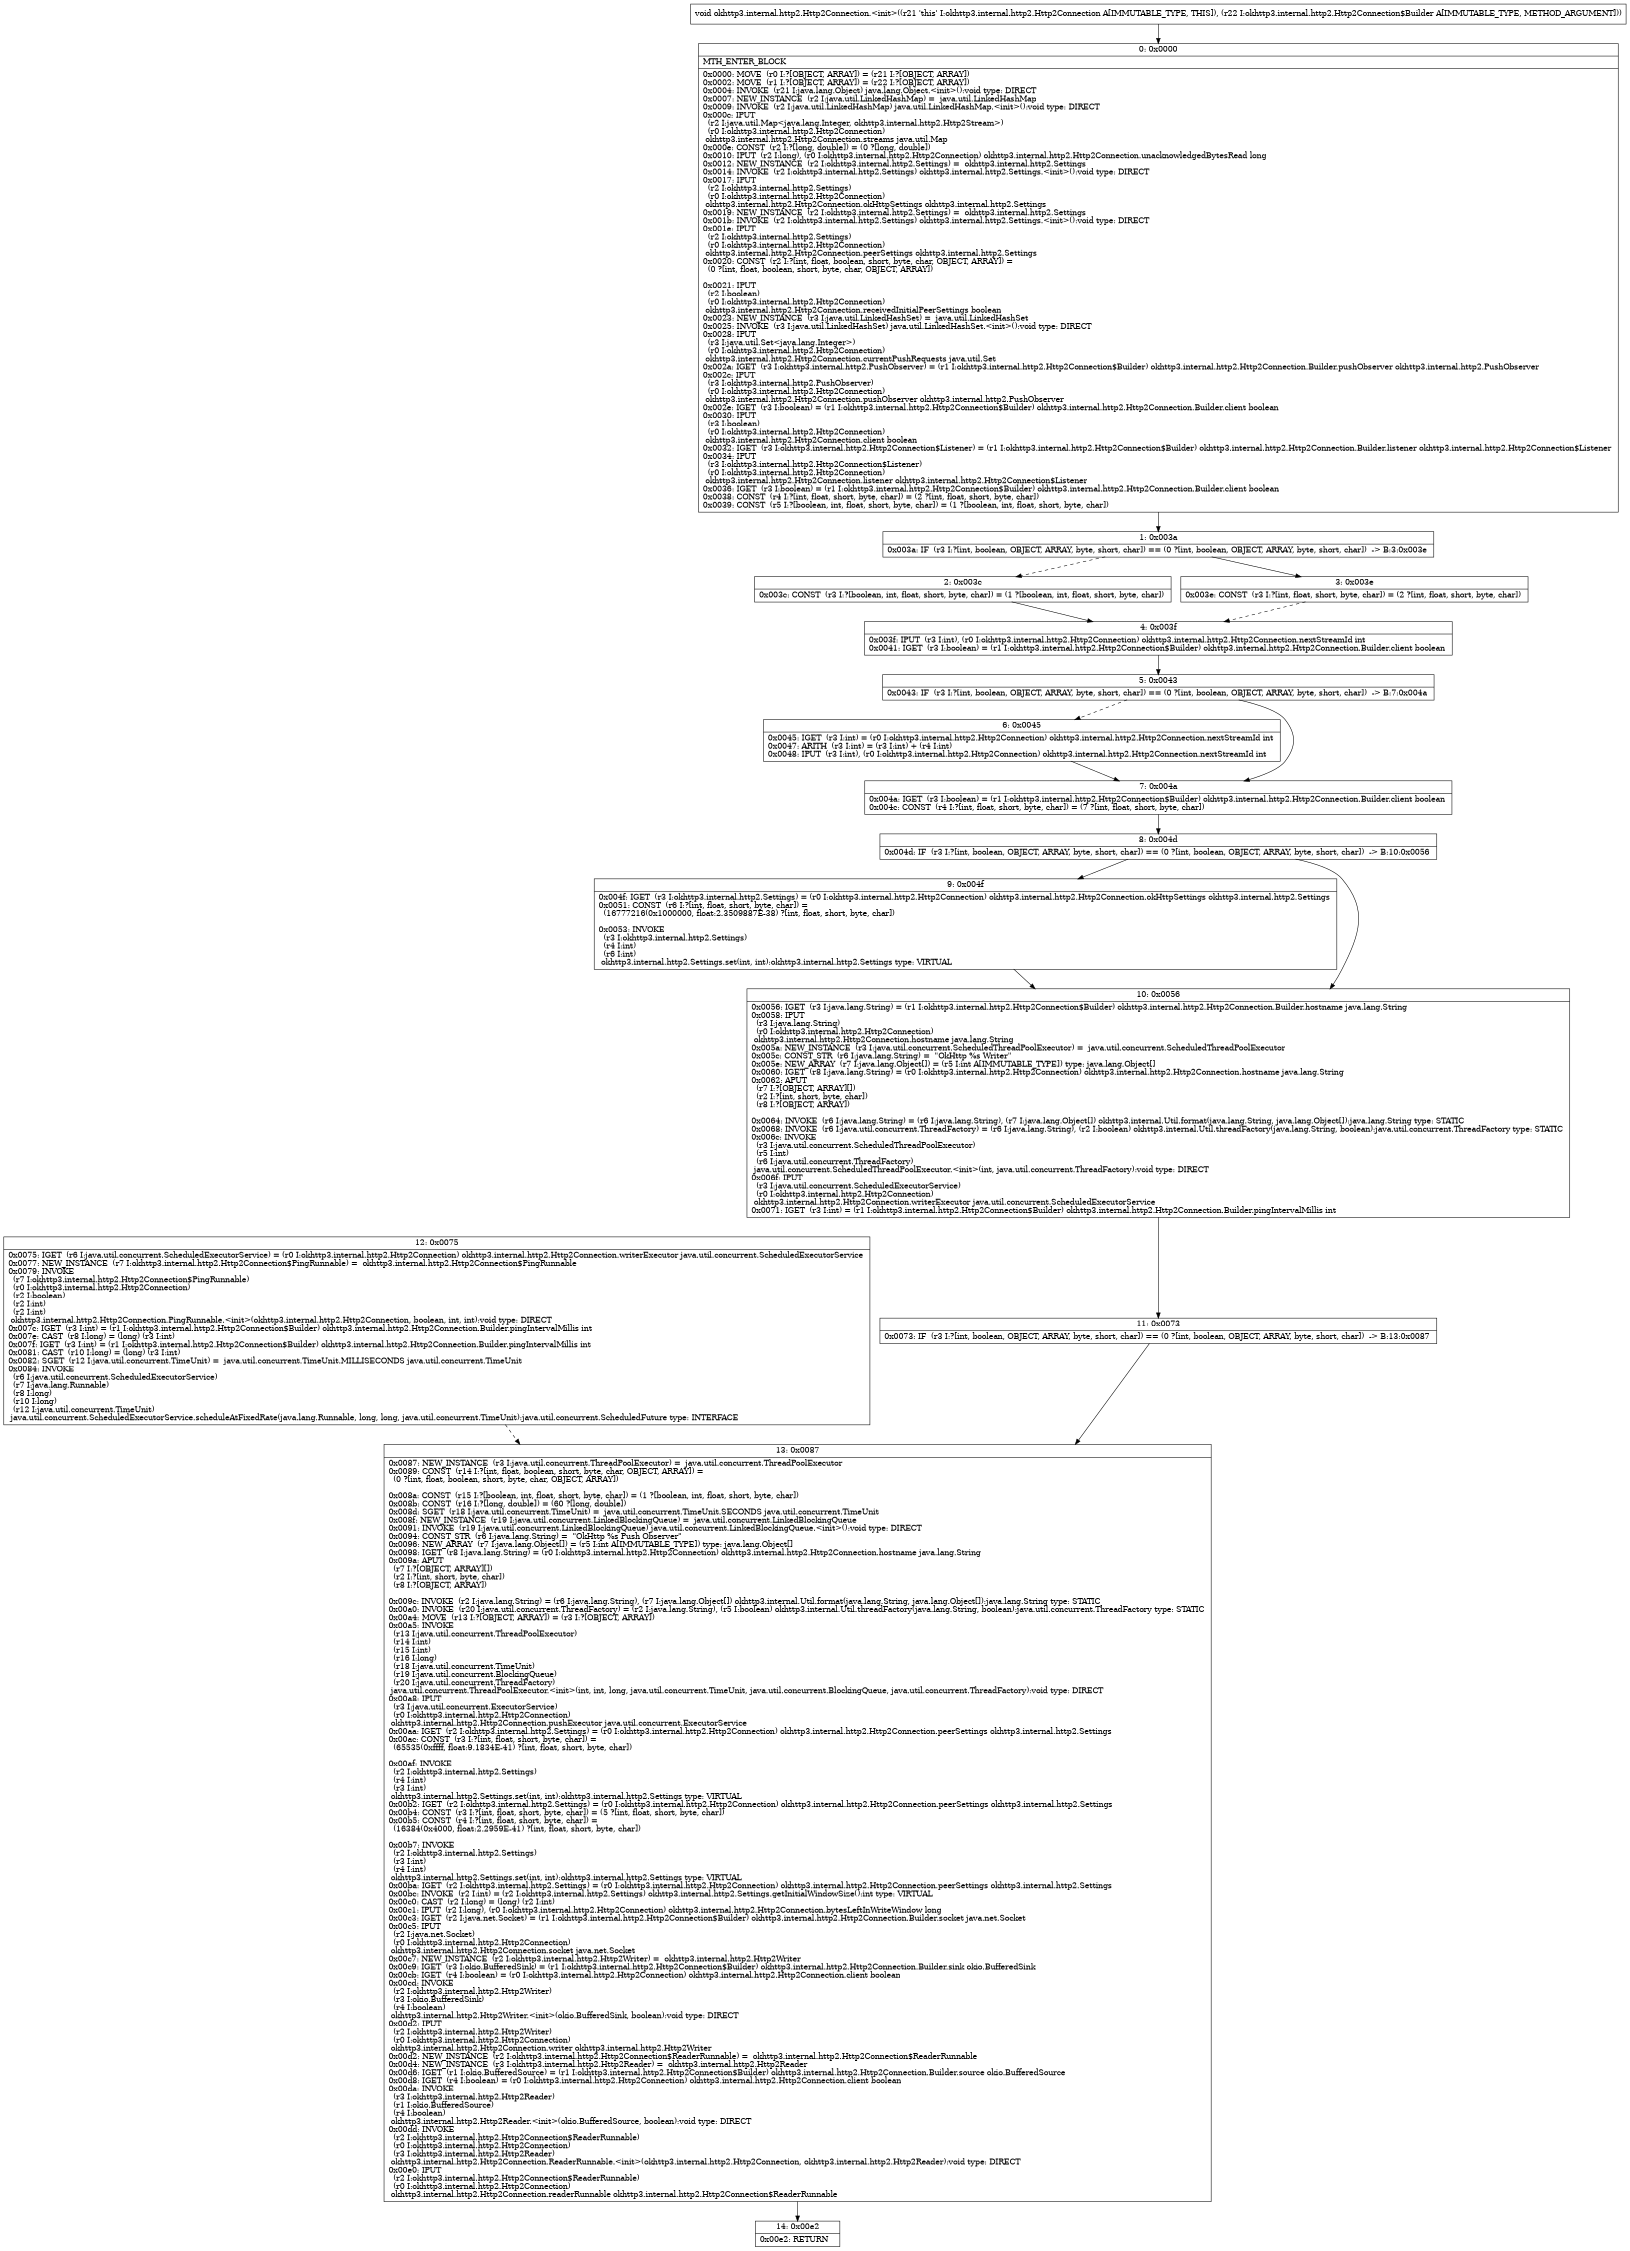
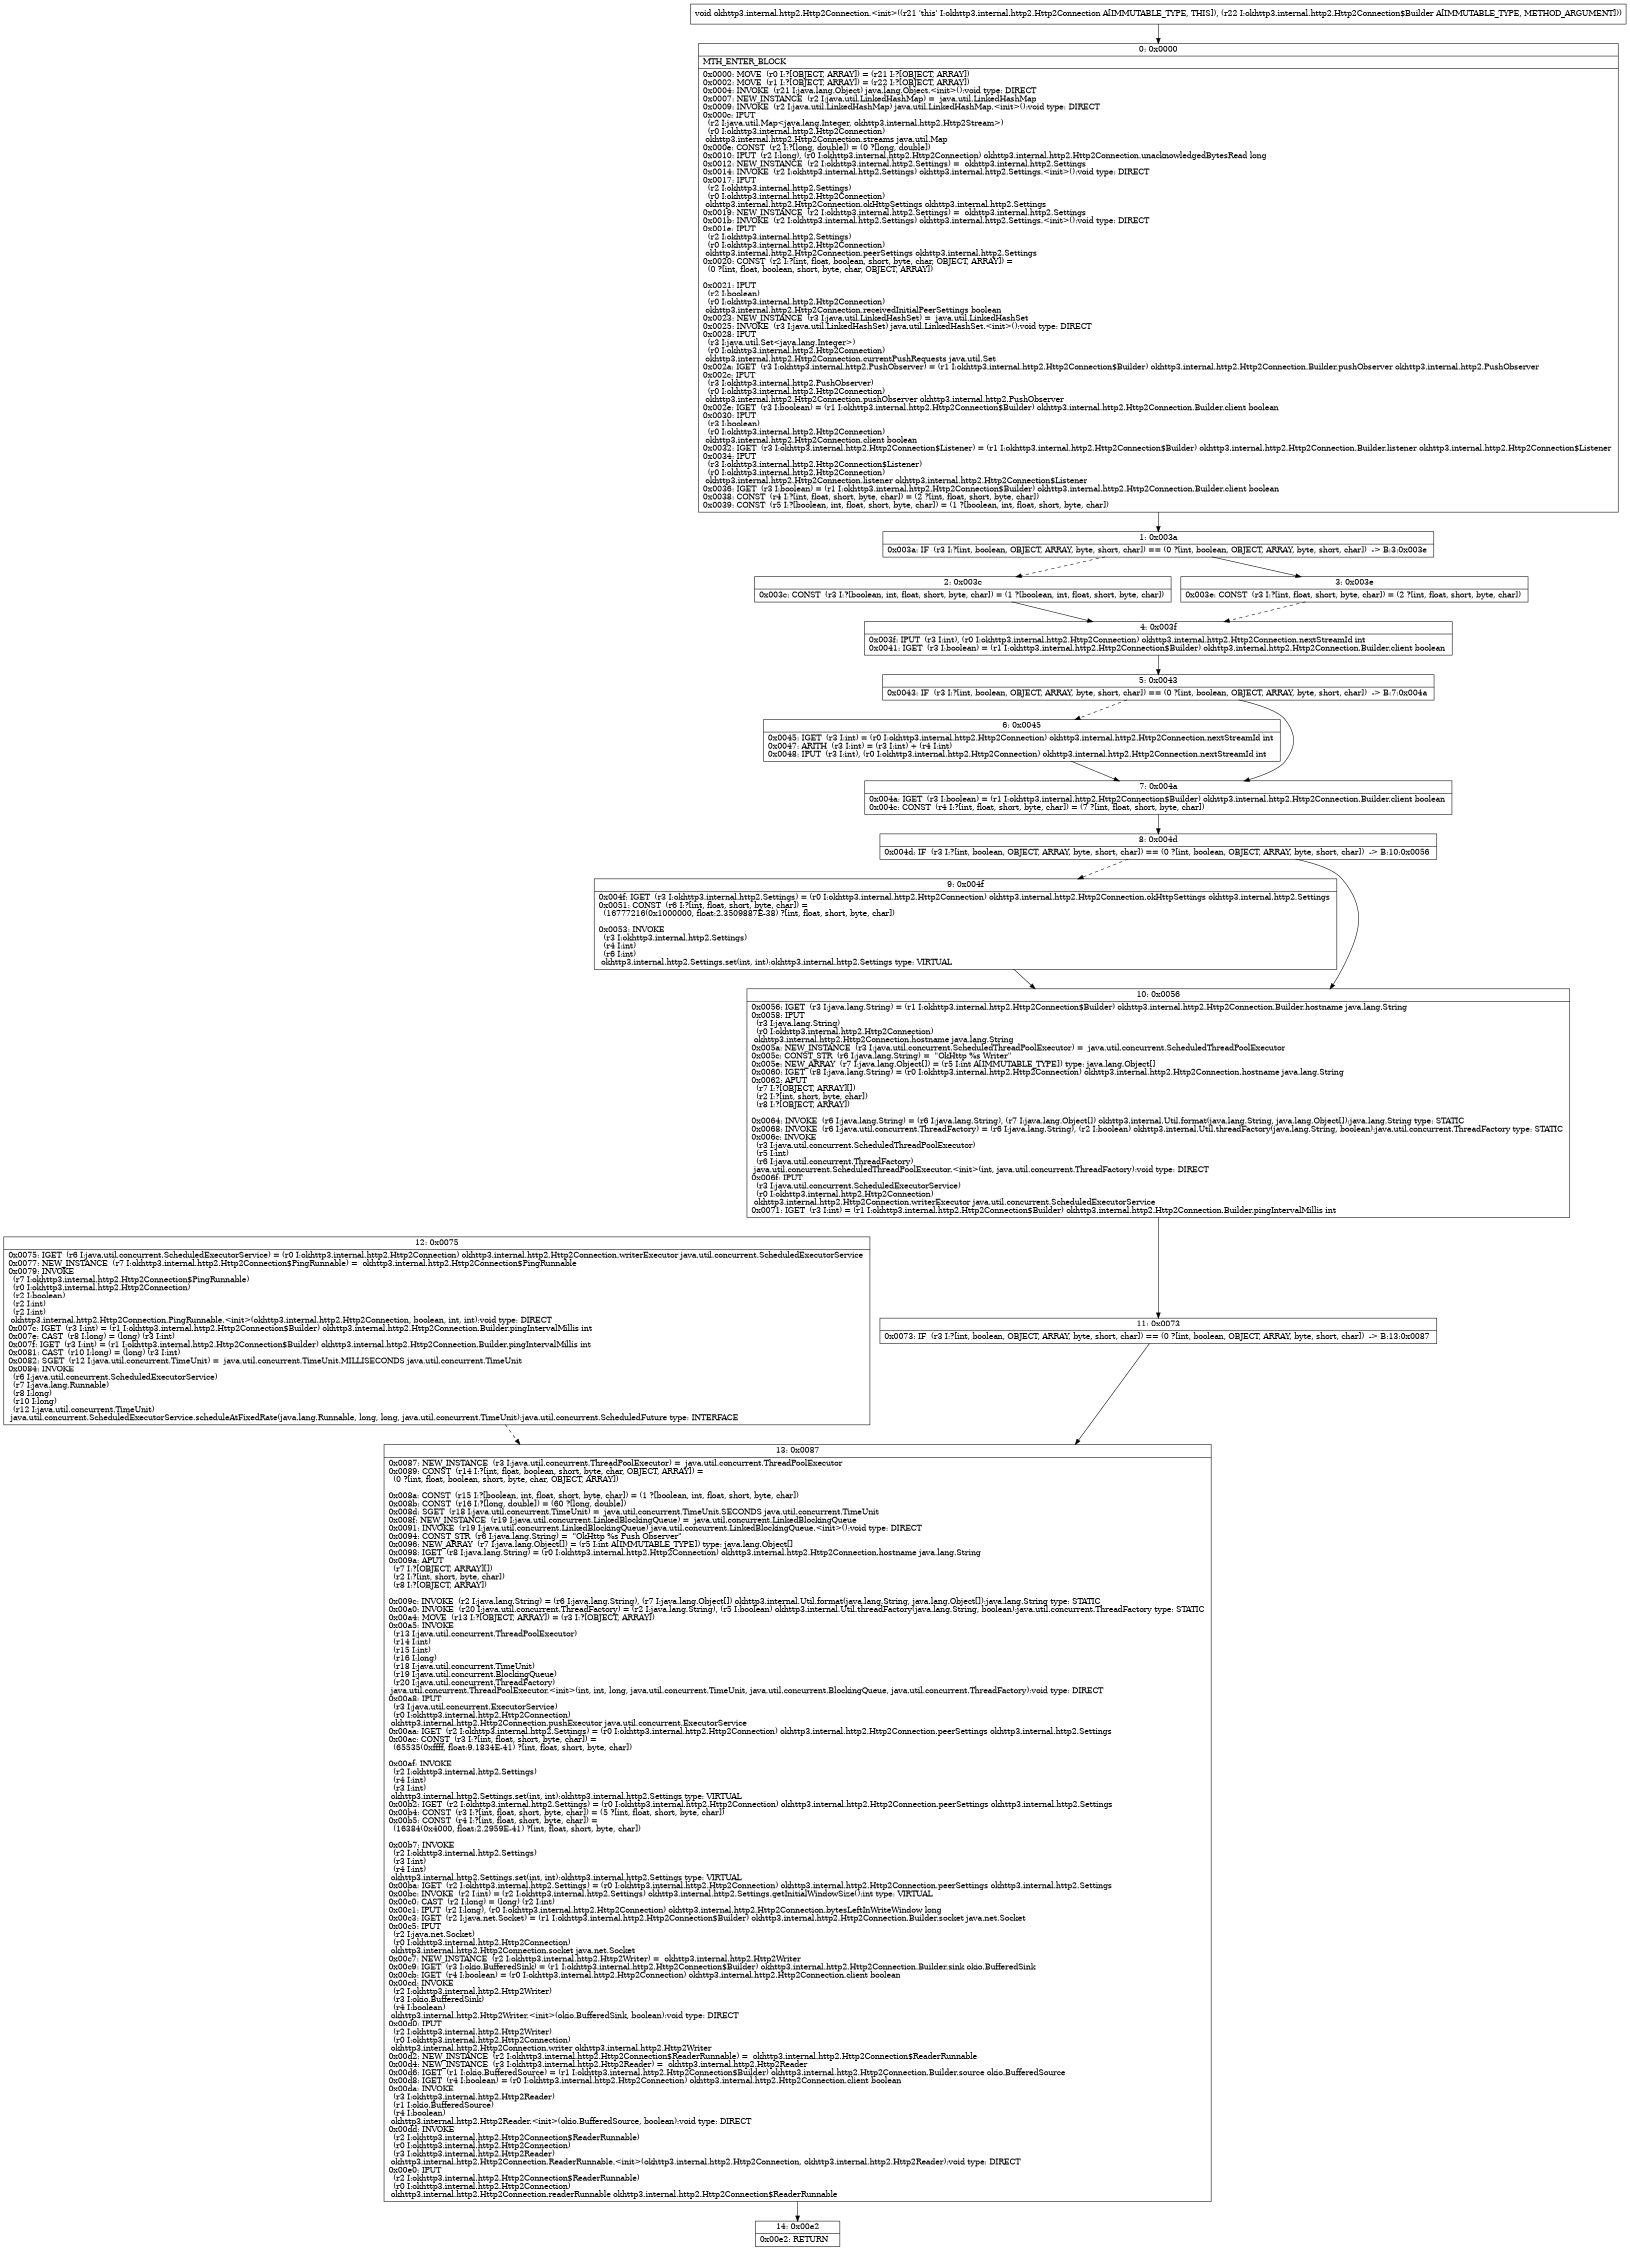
edge "8: 0x004d" -> "9: 0x004f": style solid -> dashed
node "13: 0x0087": text "0x00d2: IPUT" -> "0x00d0: IPUT"
